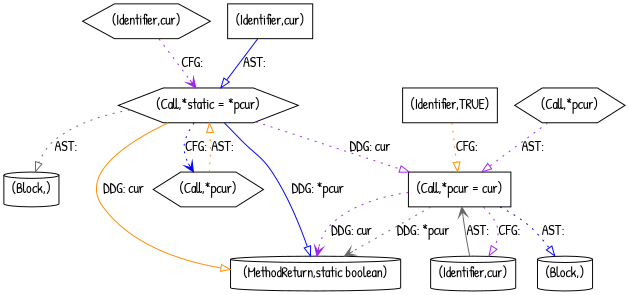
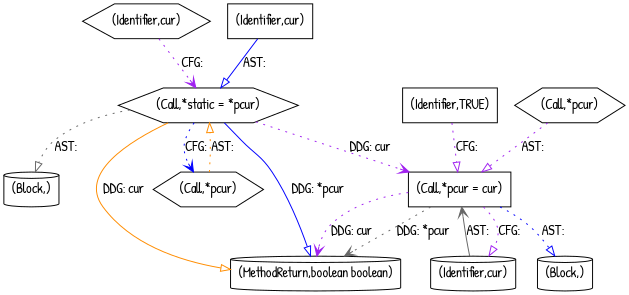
edge "(Identifier,TRUE)" -> "(Call,*pcur = cur)": color darkorange -> purple
edge "(Call,*static = *pcur)" -> "(Call,*pcur = cur)": arrowhead onormal -> vee
node "(MethodReturn,static boolean)": label "(MethodReturn,static boolean)" -> "(MethodReturn,boolean boolean)"
